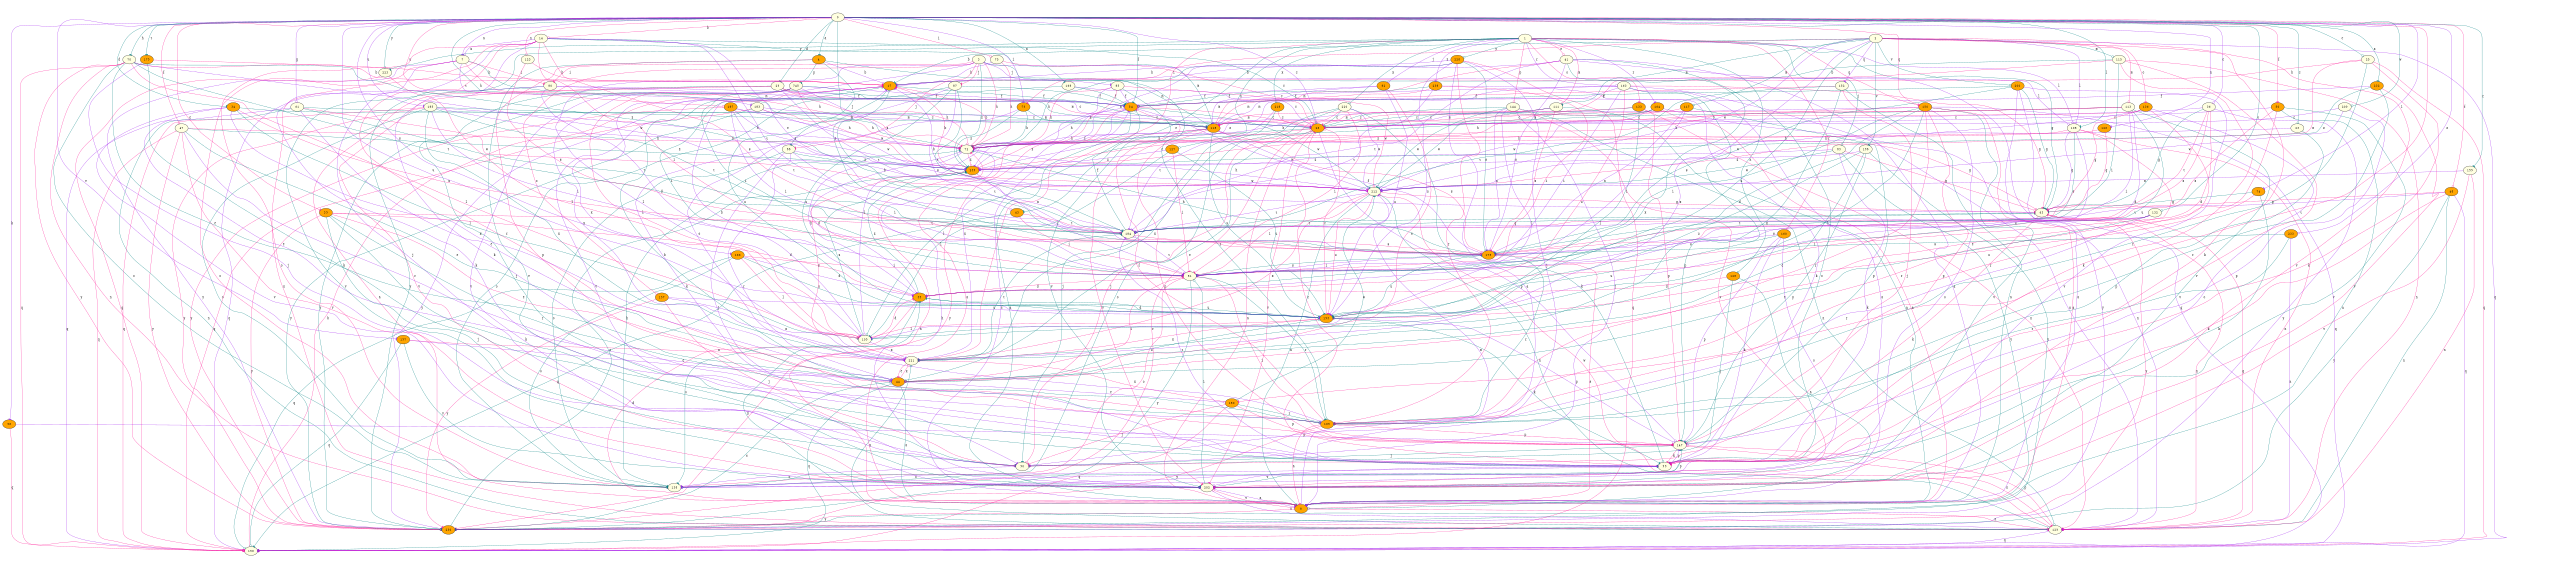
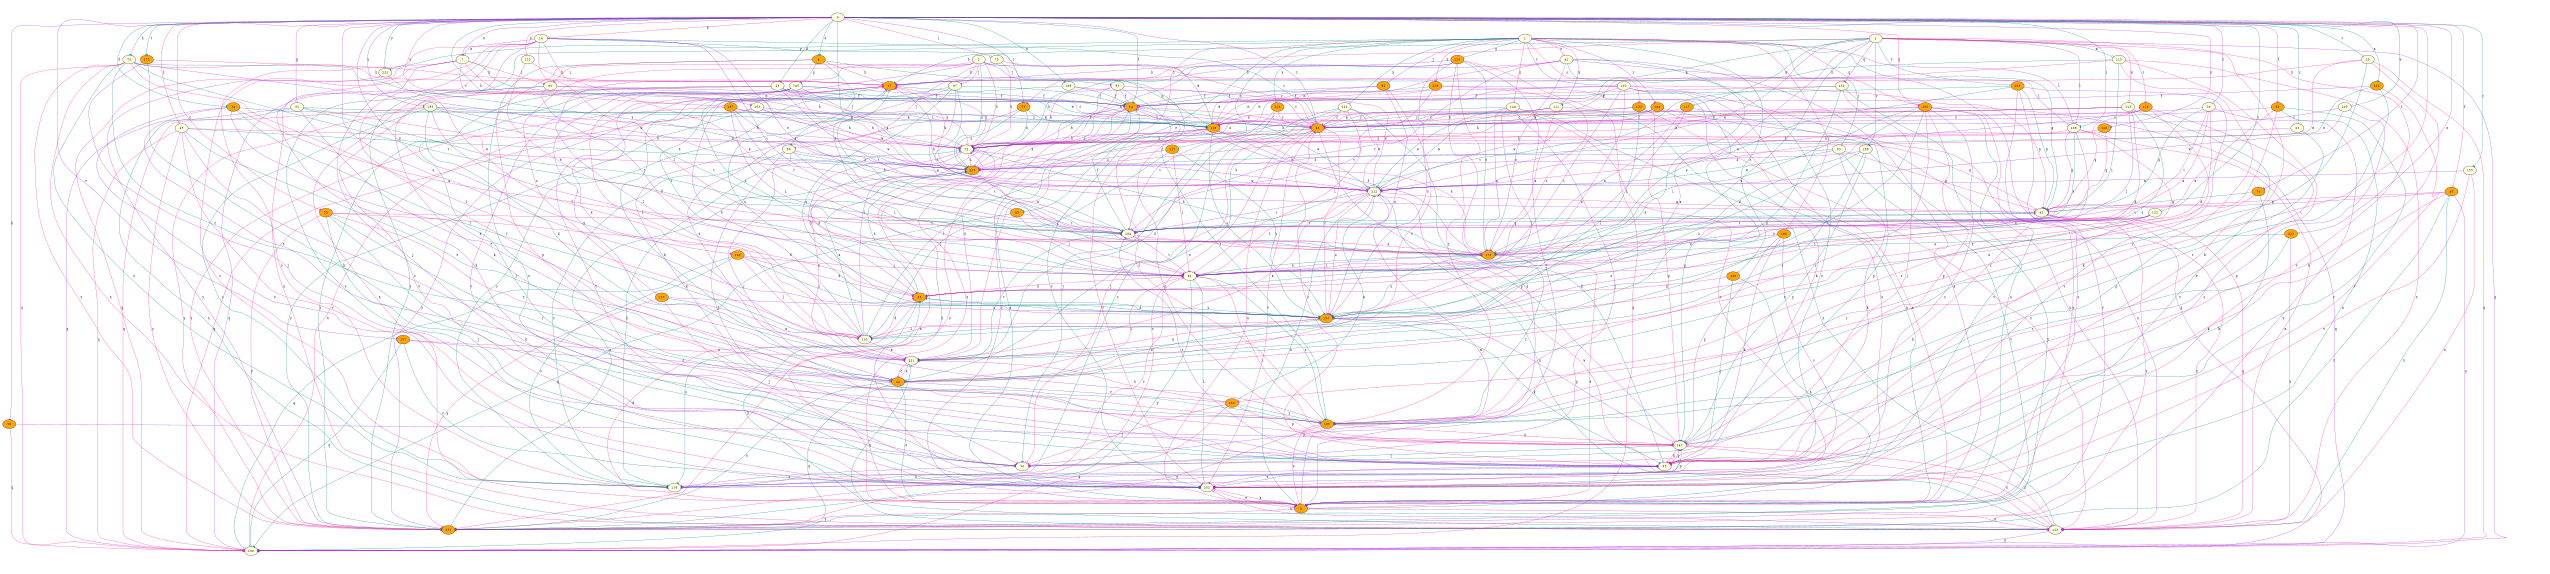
edge "29" -> "118": color deeppink -> teal
edge "117" -> "175": arrowhead tee -> odot
